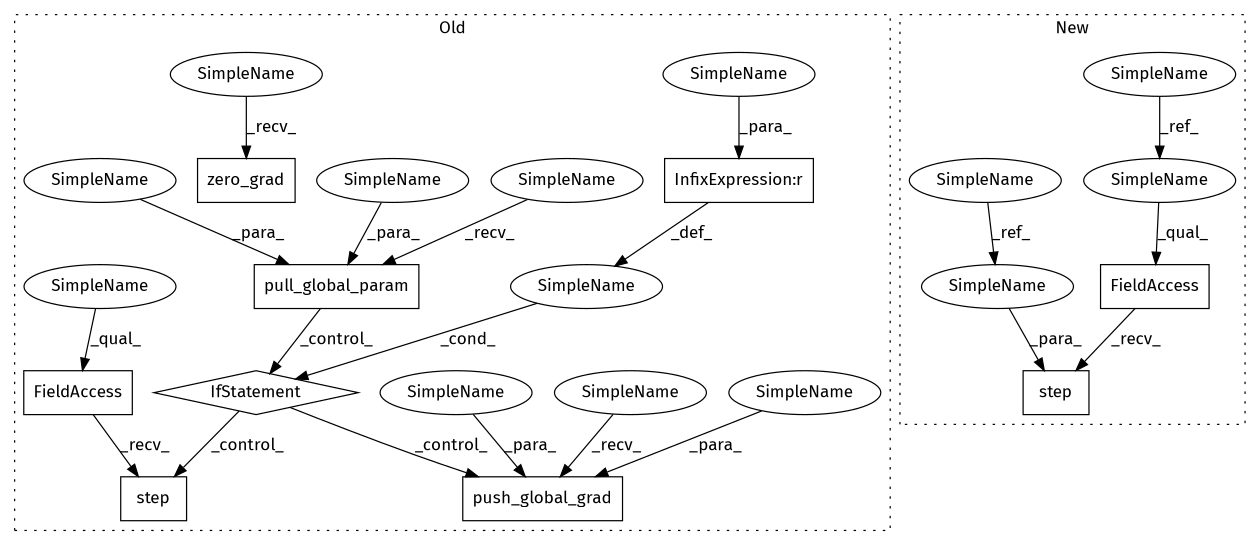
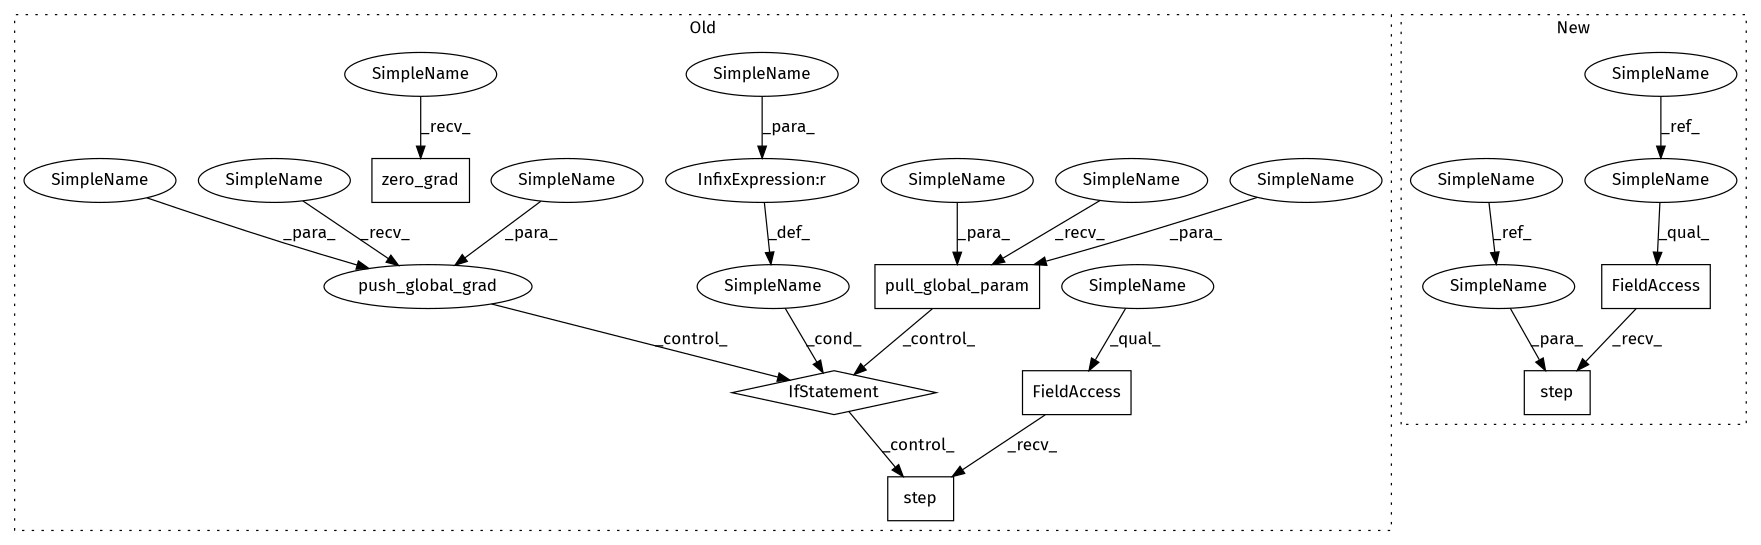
node "InfixExpression:r": shape box -> ellipse
edge "IfStatement" -> "push_global_grad": reversed
node "push_global_grad": shape box -> ellipse
